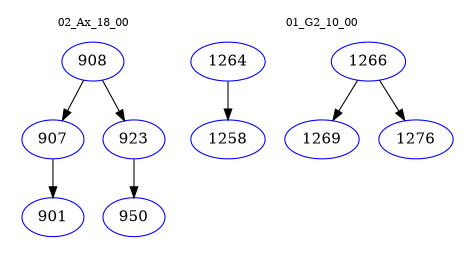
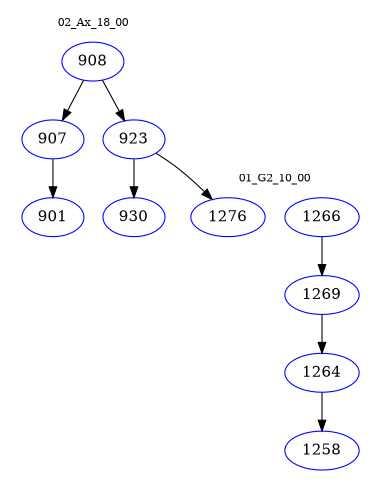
edge "1266" -> "1276": now "923" -> "1276"
node "950": label "950" -> "930"
edge "1269" -> "1264": added
